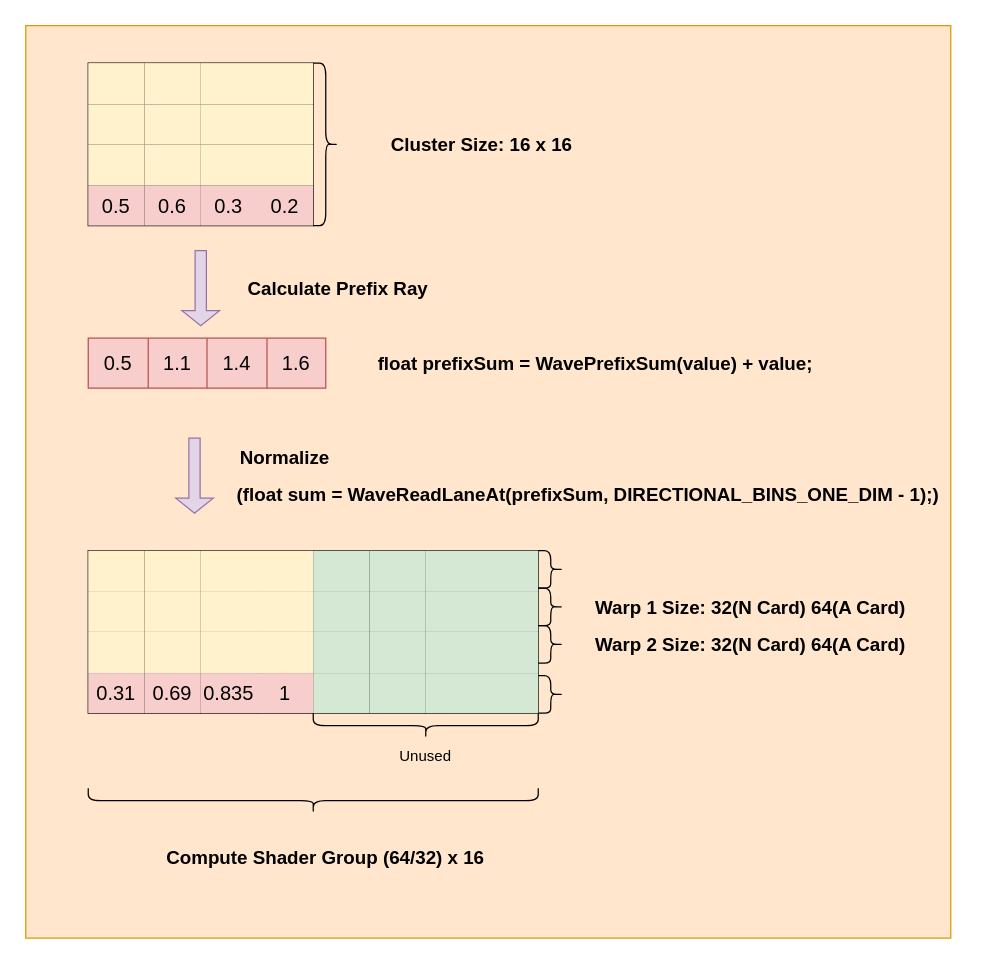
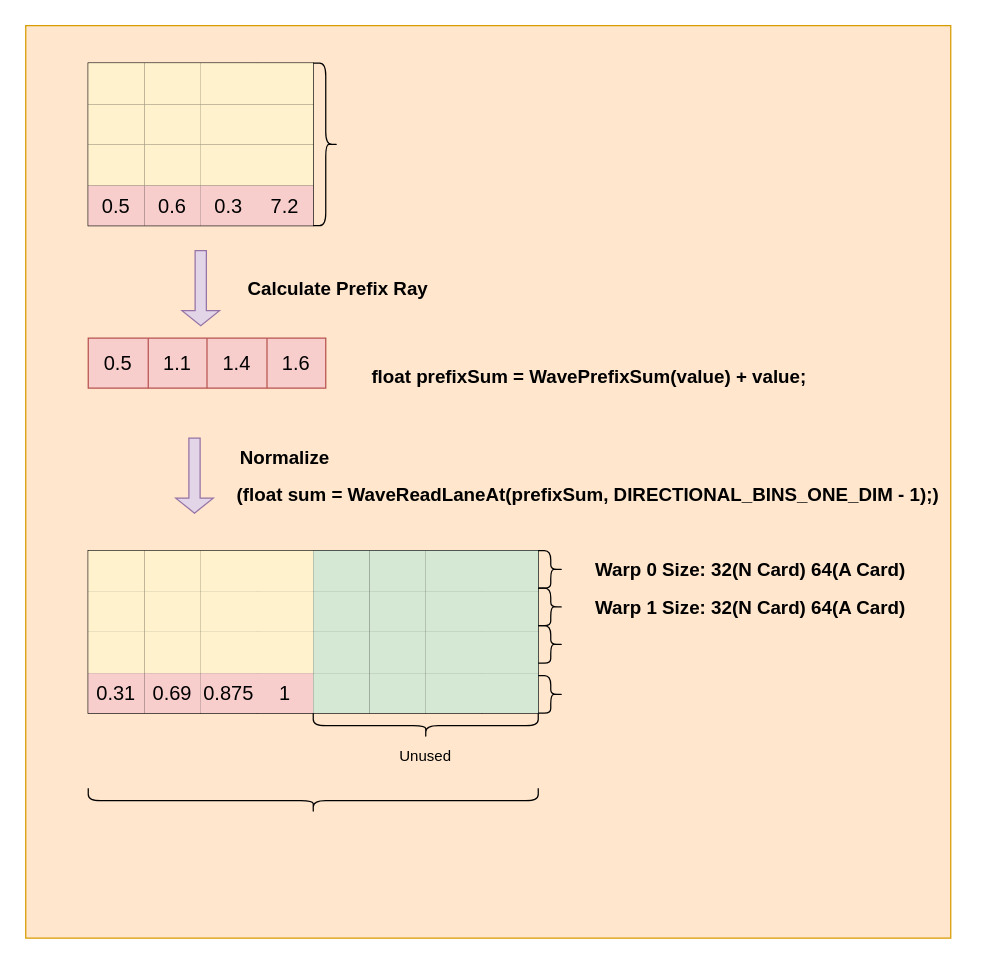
node "Cluster Size: 16 x 16": removed
node "0.2": label "0.2" -> "7.2"
node "float prefixSum = WavePrefixSum(value) + value;": moved (594, 363) -> (588, 376)
node "Warp 0 Size: 32(N Card) 64(A Card)": added
node "Warp 2 Size: 32(N Card) 64(A Card)": removed
node "0.835": label "0.835" -> "0.875"
node "Compute Shader Group (64/32) x 16": removed
